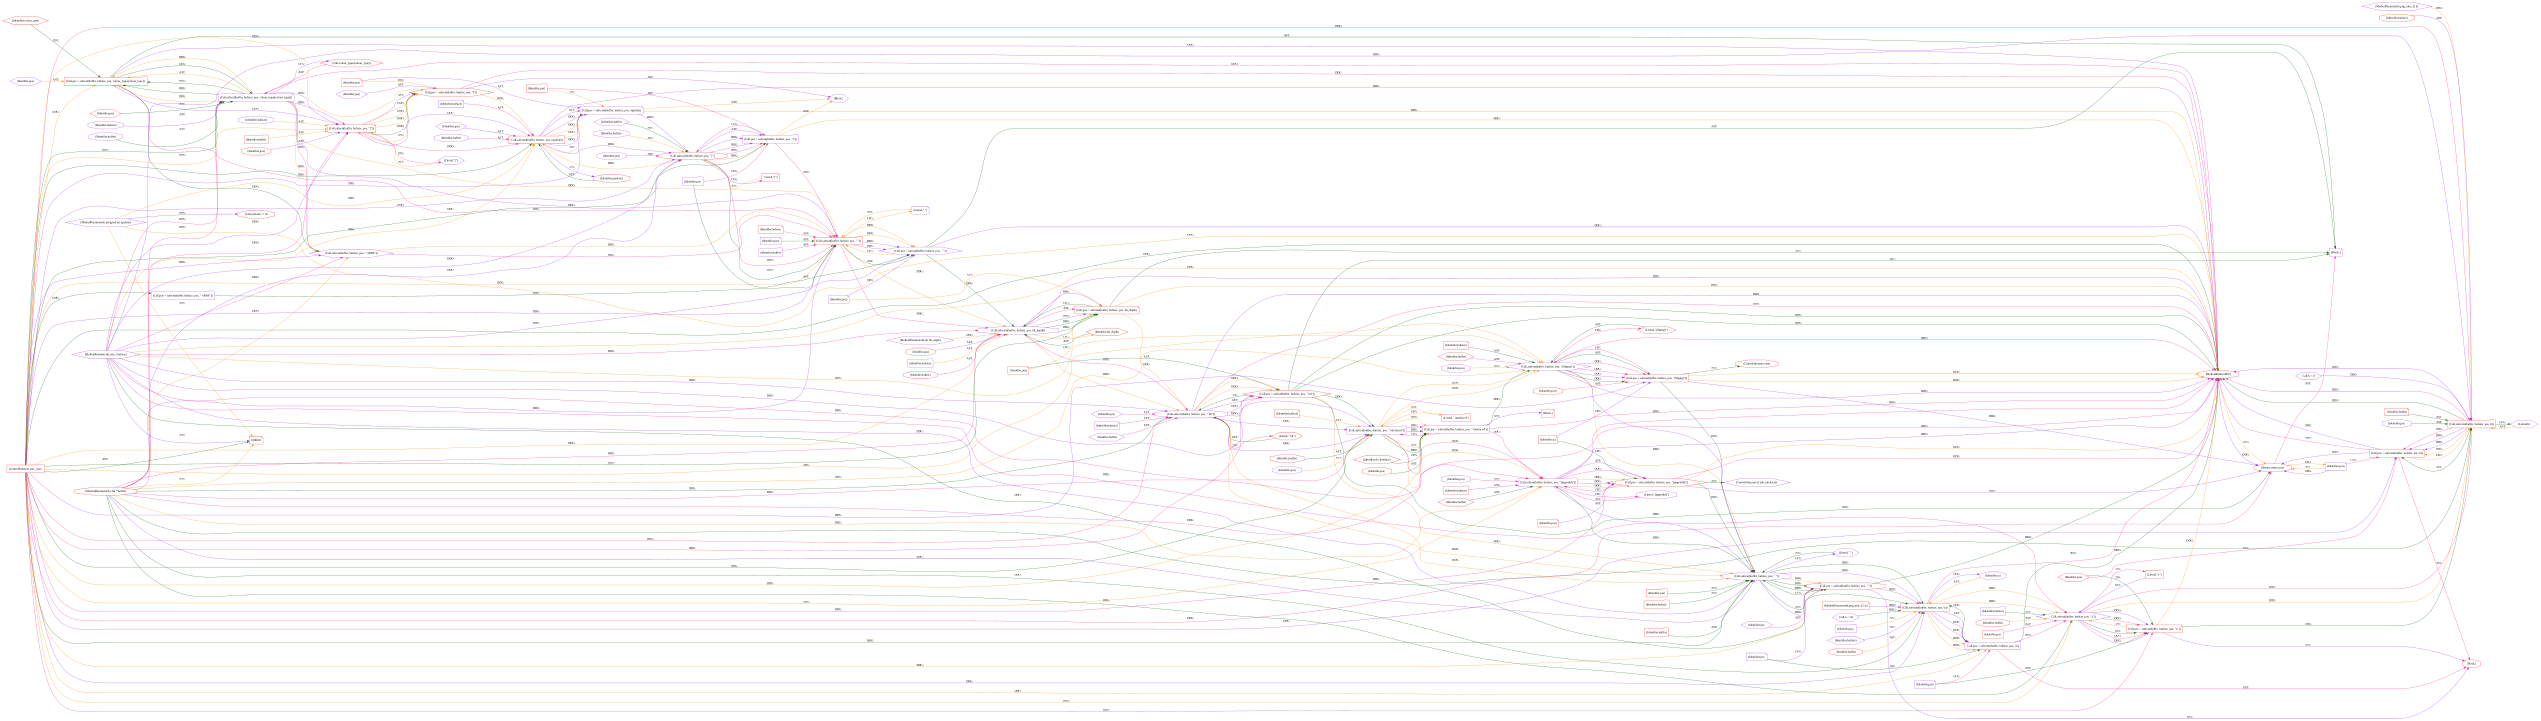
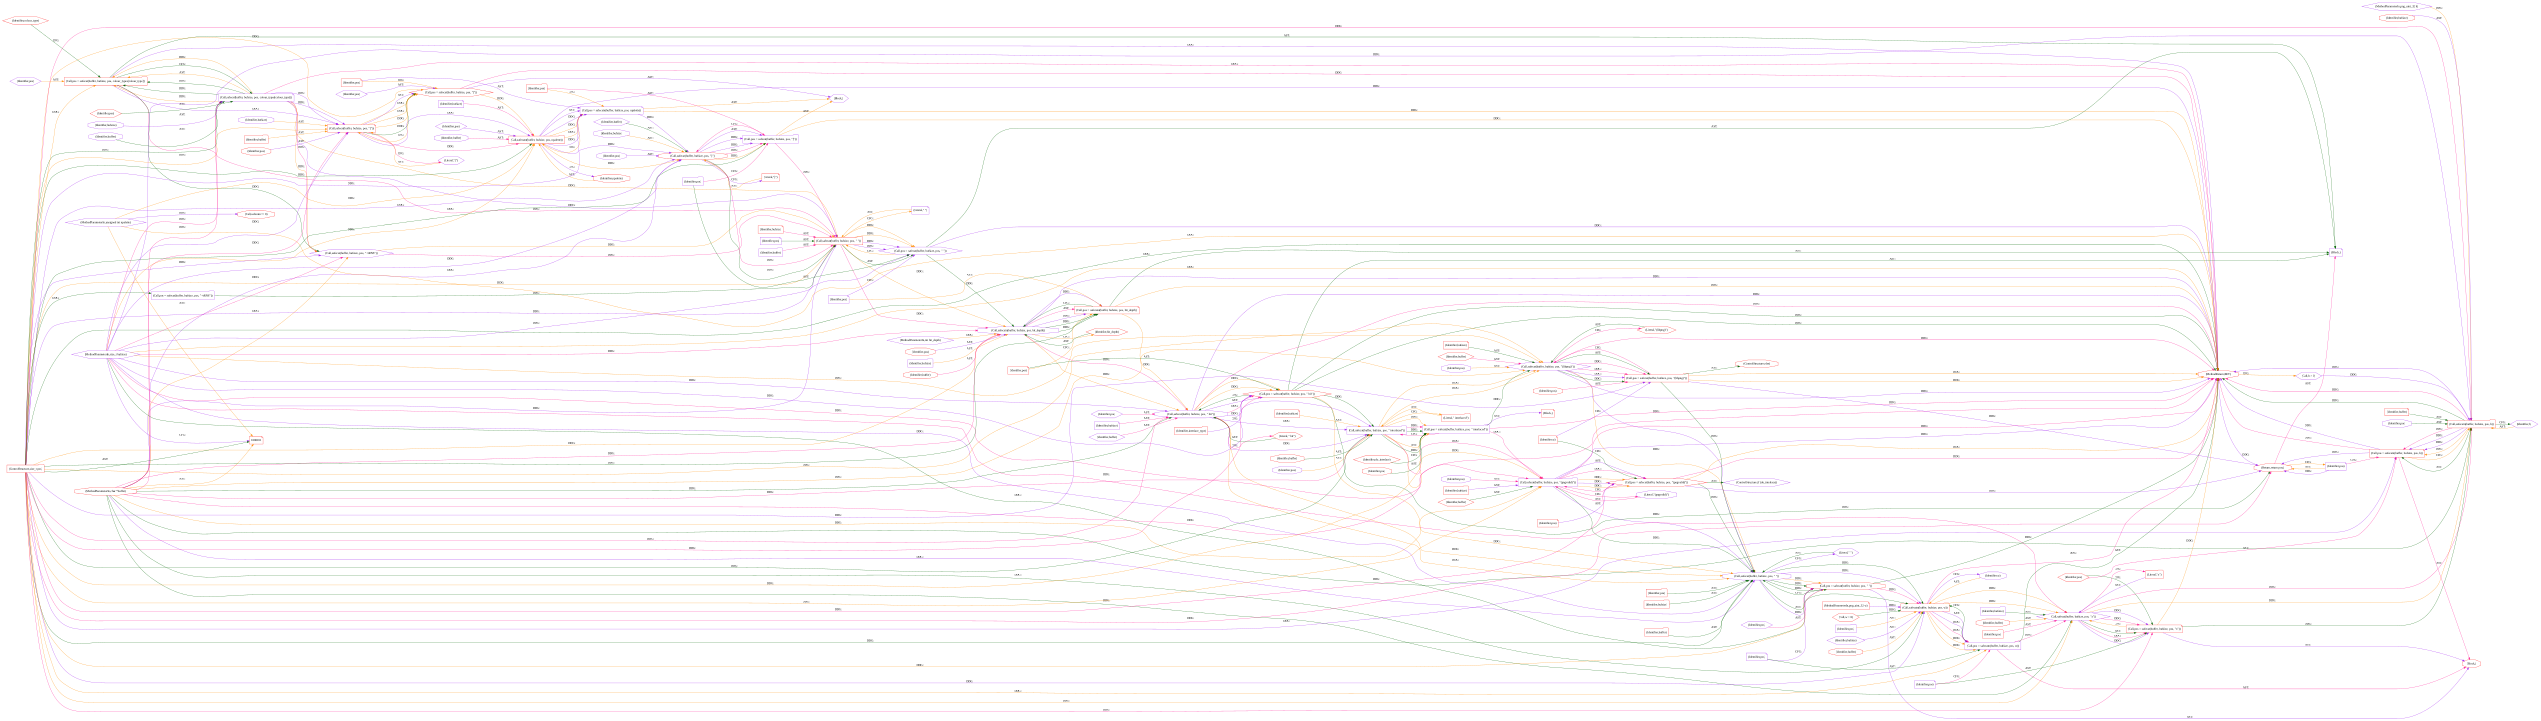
node "(Call,colour_types[colour_type])": removed
edge "(Identifier,npalette)" -> "(Call,safecatn(buffer, bufsize, pos, npalette))": color darkgreen -> darkorange
node "(Literal,h)": label "(Literal,h)" -> "(Identifier,h)"
edge "(MethodReturn,RET)" -> "(Return,return pos;)": now "(MethodReturn,RET)" -> "(Call,h > 0)"
node "(Identifier,interlace_type)": added
edge "(MethodParameterIn,size_t bufsize)" -> "1000101": label "AST: " -> "CFG: "
edge "(Call,pos = safecatn(buffer, bufsize, pos, w))" -> "(MethodReturn,RET)": label "DDG: " -> "AST: "
node "(Call,w > 0)": color purple -> red
